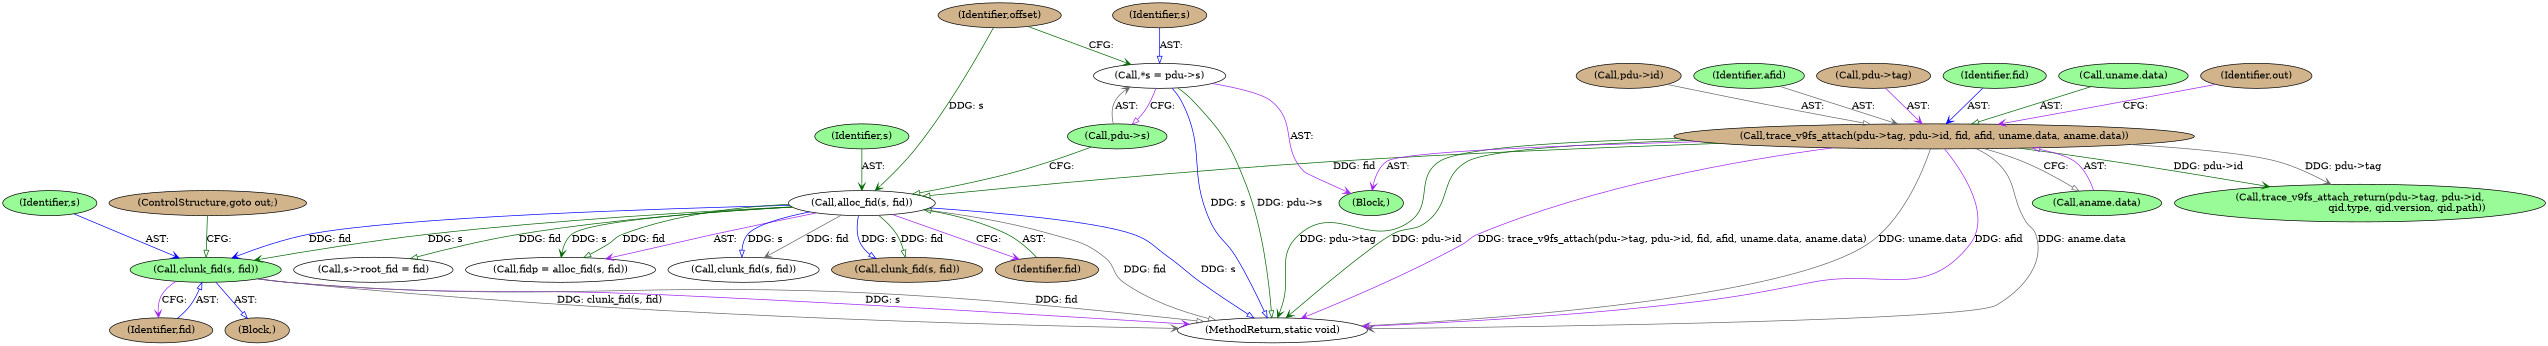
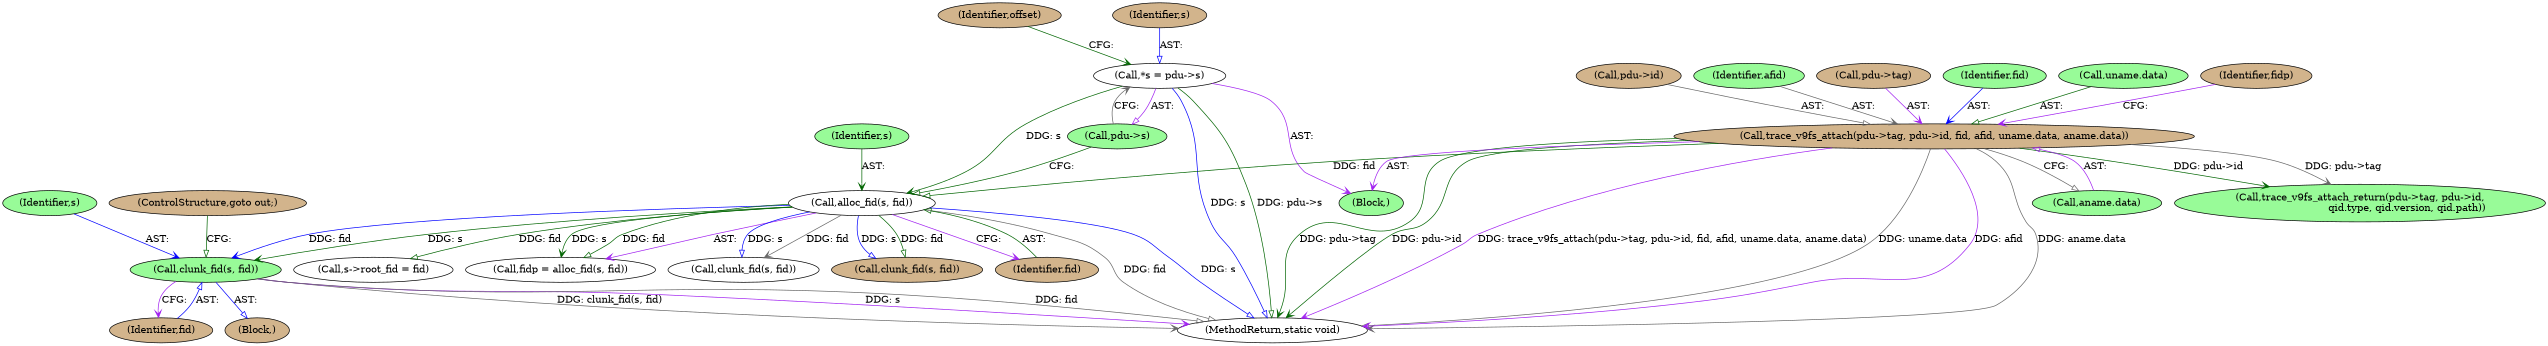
node "(Identifier,out)": label "(Identifier,out)" -> "(Identifier,fidp)"
edge "(Call,pdu->s)" -> "(Call,*s = pdu->s)": label "AST: " -> "CFG: "
edge "(Call,*s = pdu->s)" -> "(Call,pdu->s)": label "CFG: " -> "AST: "
edge "(Identifier,offset)" -> "(Call,alloc_fid(s, fid))": now "(Call,*s = pdu->s)" -> "(Call,alloc_fid(s, fid))"
